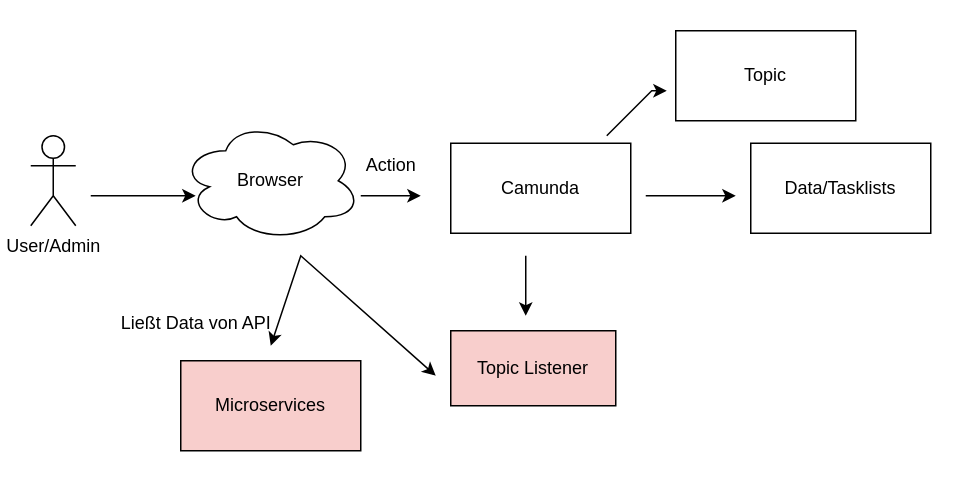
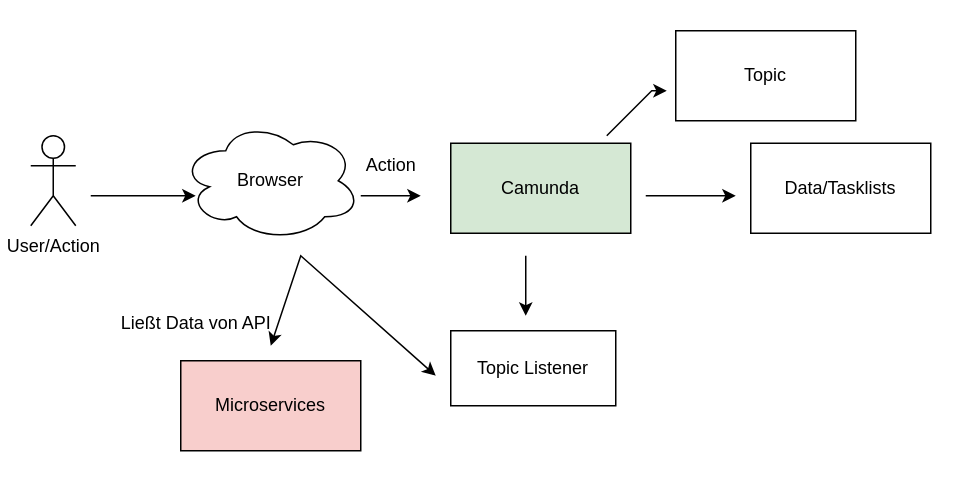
node "Camunda": fillcolor #ffffff -> #d5e8d4
node "User/Admin": label "User/Admin" -> "User/Action"
node "Topic Listener": fillcolor #f8cecc -> #ffffff
